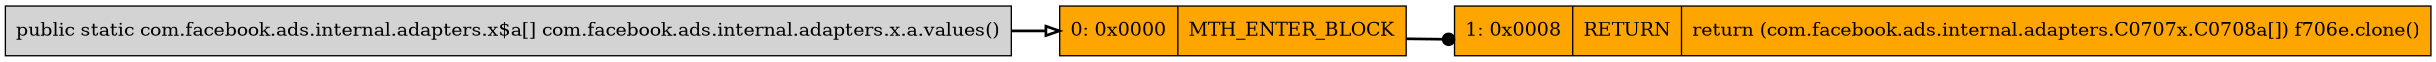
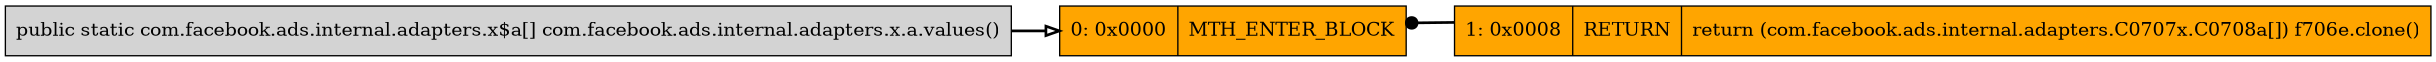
edge "0: 0x0000" -> "1: 0x0008": reversed
